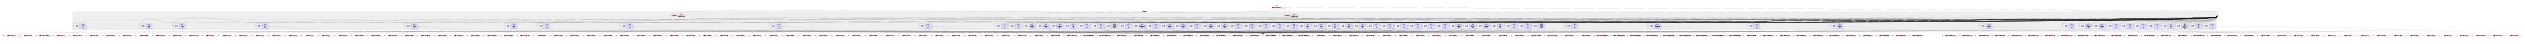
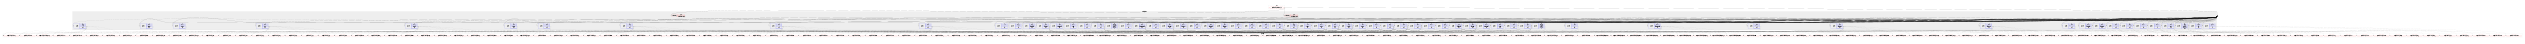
node "portage://dev-ros/test_roslaunch-1.13.6": added
